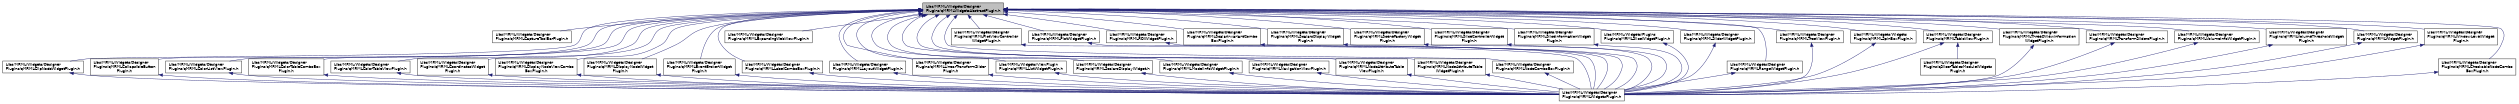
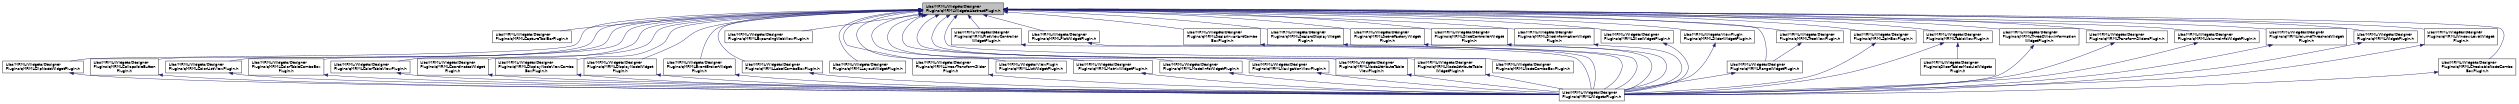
node "Libs/MRML/Widgets/Designer Plugins/qMRMLROIWidgetPlugin.h": removed
node "Libs/MRML/Widgets/Plugins Plugins/qMRMLSliceWidgetPlugin.h": label "Libs/MRML/Widgets/Plugins Plugins/qMRMLSliceWidgetPlugin.h" -> "Libs/MRML/Widgets/Designer Plugins/qMRMLSliceWidgetPlugin.h"
node "Libs/MRML/Widgets/Designer Plugins/qMRMLSliderWidgetPlugin.h": label "Libs/MRML/Widgets/Designer Plugins/qMRMLSliderWidgetPlugin.h" -> "Libs/MRML/Widgets/ViewPlugin Plugins/qMRMLSliderWidgetPlugin.h"
node "Libs/MRML/Widgets/Widgets Plugins/qMRMLSpinBoxPlugin.h": label "Libs/MRML/Widgets/Widgets Plugins/qMRMLSpinBoxPlugin.h" -> "Libs/MRML/Widgets/Designer Plugins/qMRMLSpinBoxPlugin.h"
node "Libs/MRML/Widgets/Designer Plugins/qMRMLScalarsDisplayWidget.h": label "Libs/MRML/Widgets/Designer Plugins/qMRMLScalarsDisplayWidget.h" -> "Libs/MRML/Widgets/Designer Plugins/qMRMLMatrixWidgetPlugin.h"
edge "Libs/MRML/Widgets/Designer Plugins/qMRMLWidgetsPlugin.h" -> "Libs/MRML/Widgets/Designer Plugins/qMRMLNodeComboBoxPlugin.h": removed
edge "Libs/MRML/Widgets/Designer Plugins/qMRMLWidgetsPlugin.h" -> "Libs/MRML/Widgets/Designer Plugins/qMRMLLayoutWidgetPlugin.h": removed
edge "Libs/MRML/Widgets/Designer Plugins/qMRMLWidgetsPlugin.h" -> "Libs/MRML/Widgets/ViewPlugin Plugins/qMRMLListWidgetPlugin.h": removed
edge "Libs/MRML/Widgets/Designer Plugins/qMRMLWidgetsPlugin.h" -> "Libs/MRML/Widgets/Designer Plugins/qMRMLTreeViewPlugin.h": now "Libs/MRML/Widgets/Designer Plugins/qMRMLRangeWidgetPlugin.h" -> "Libs/MRML/Widgets/Designer Plugins/qMRMLTreeViewPlugin.h"
